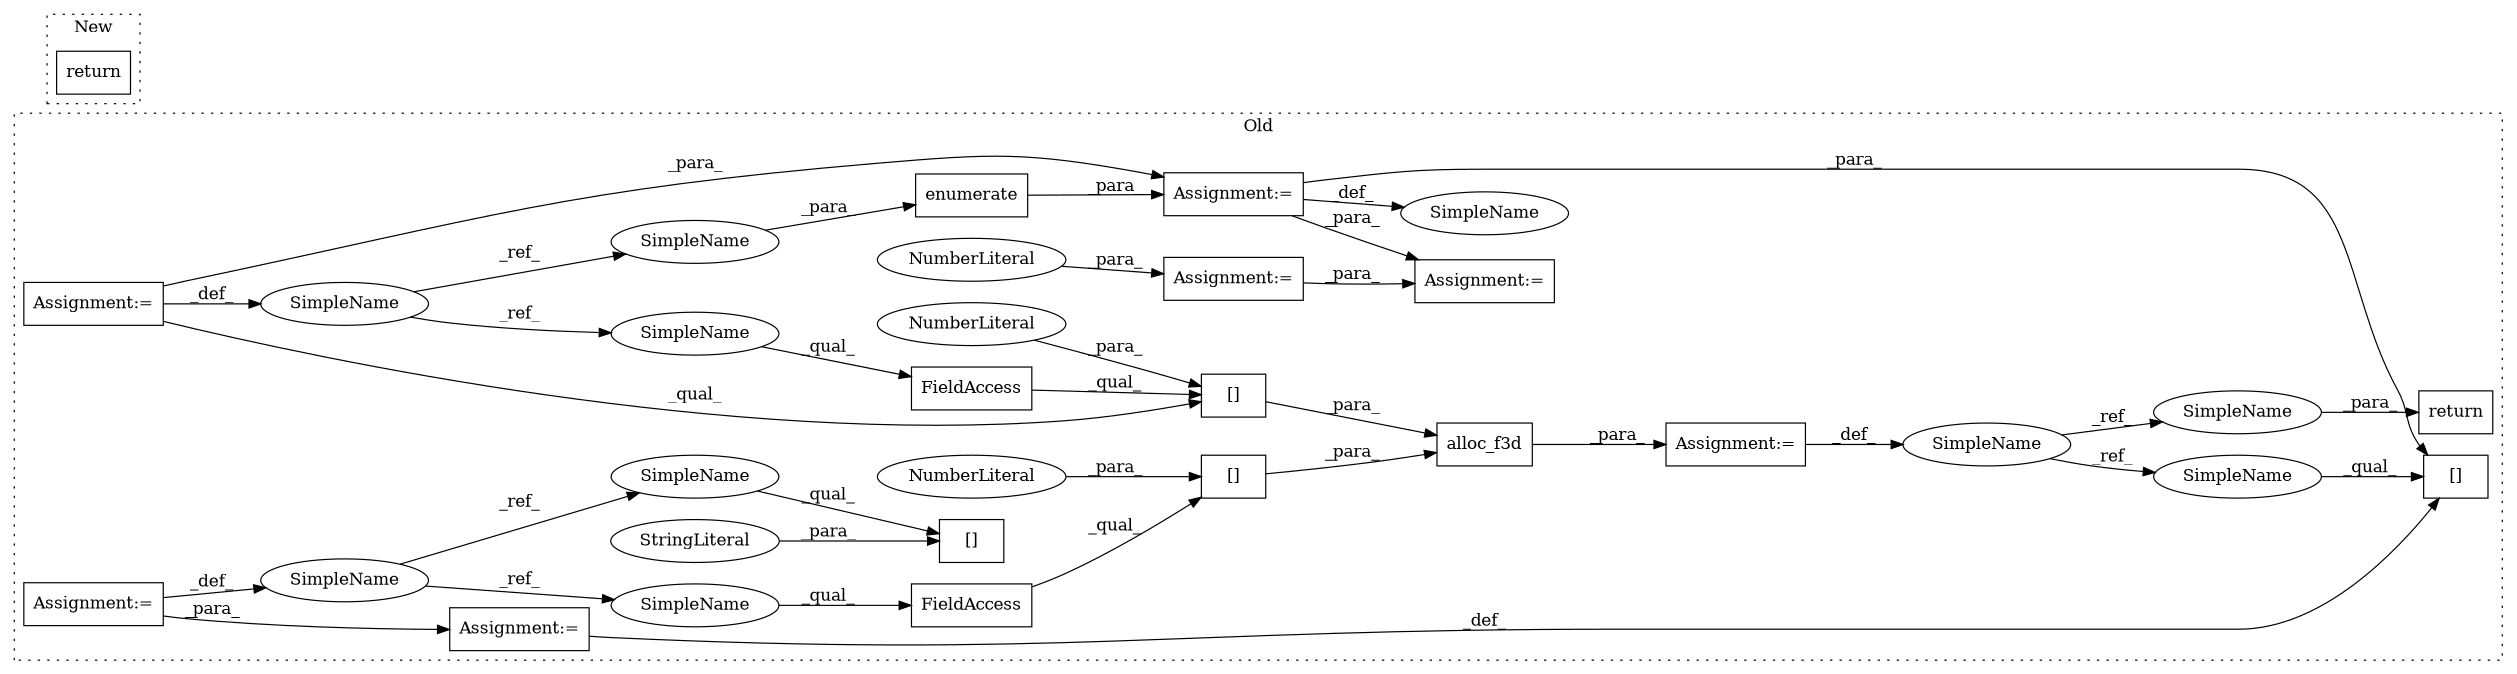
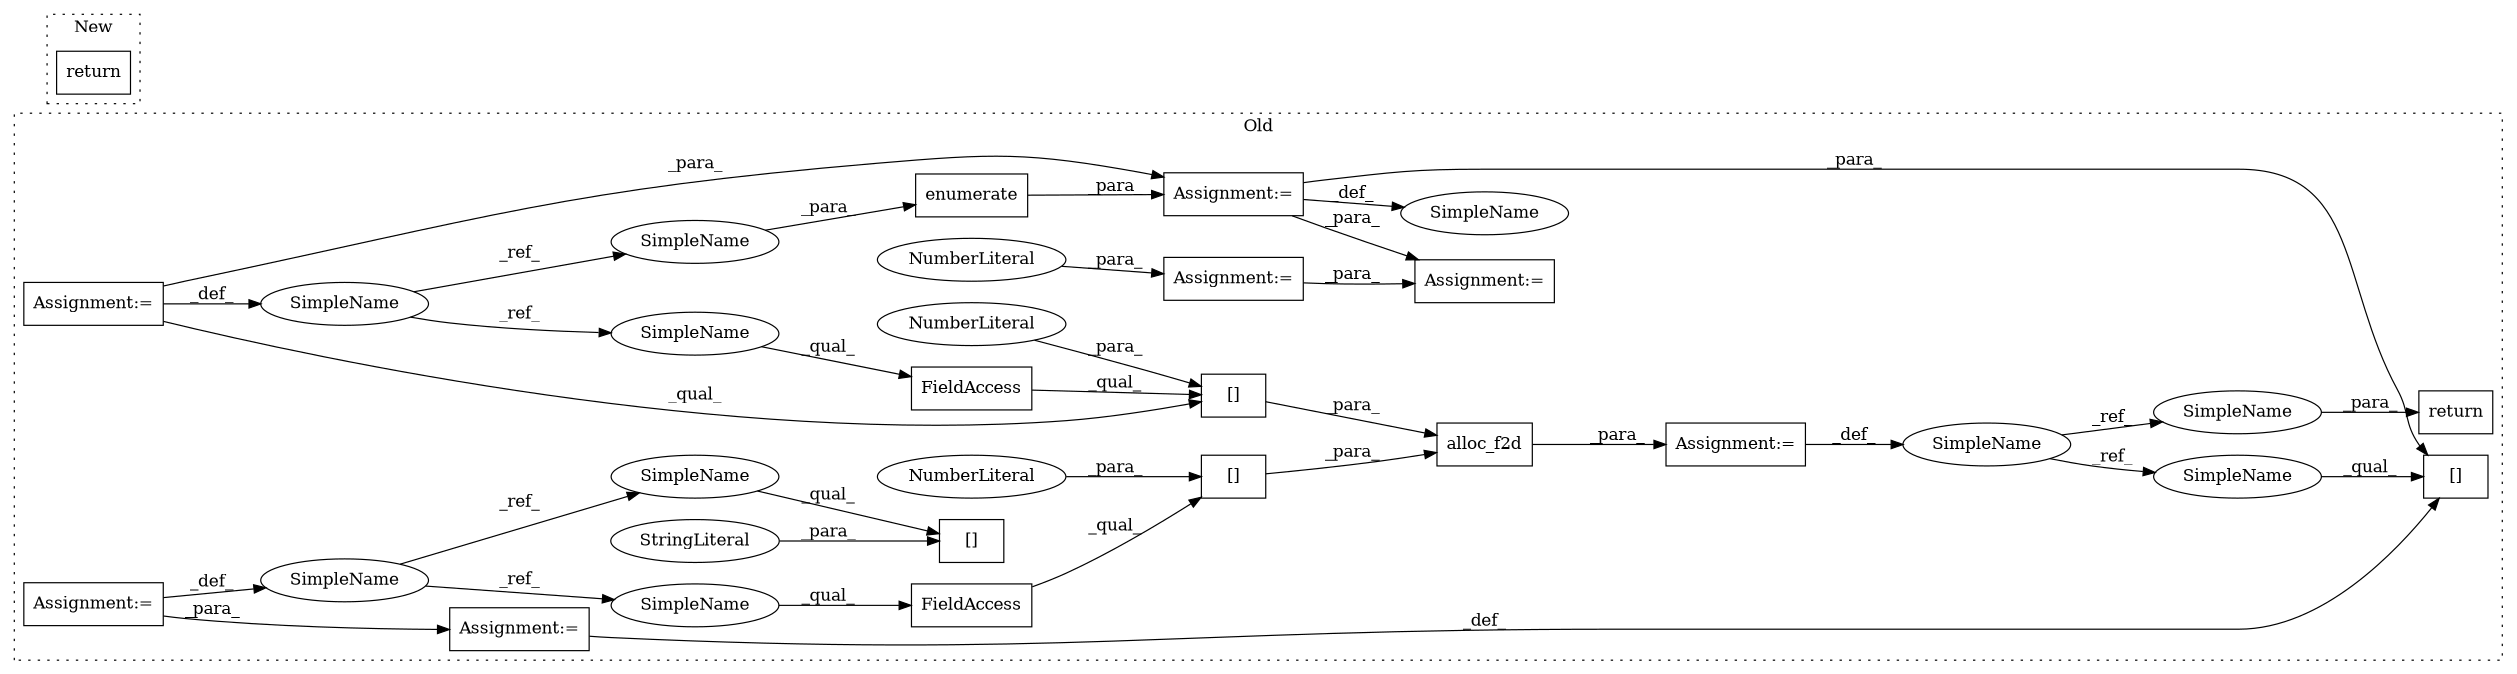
node "alloc_f3d": label "alloc_f3d" -> "alloc_f2d"
